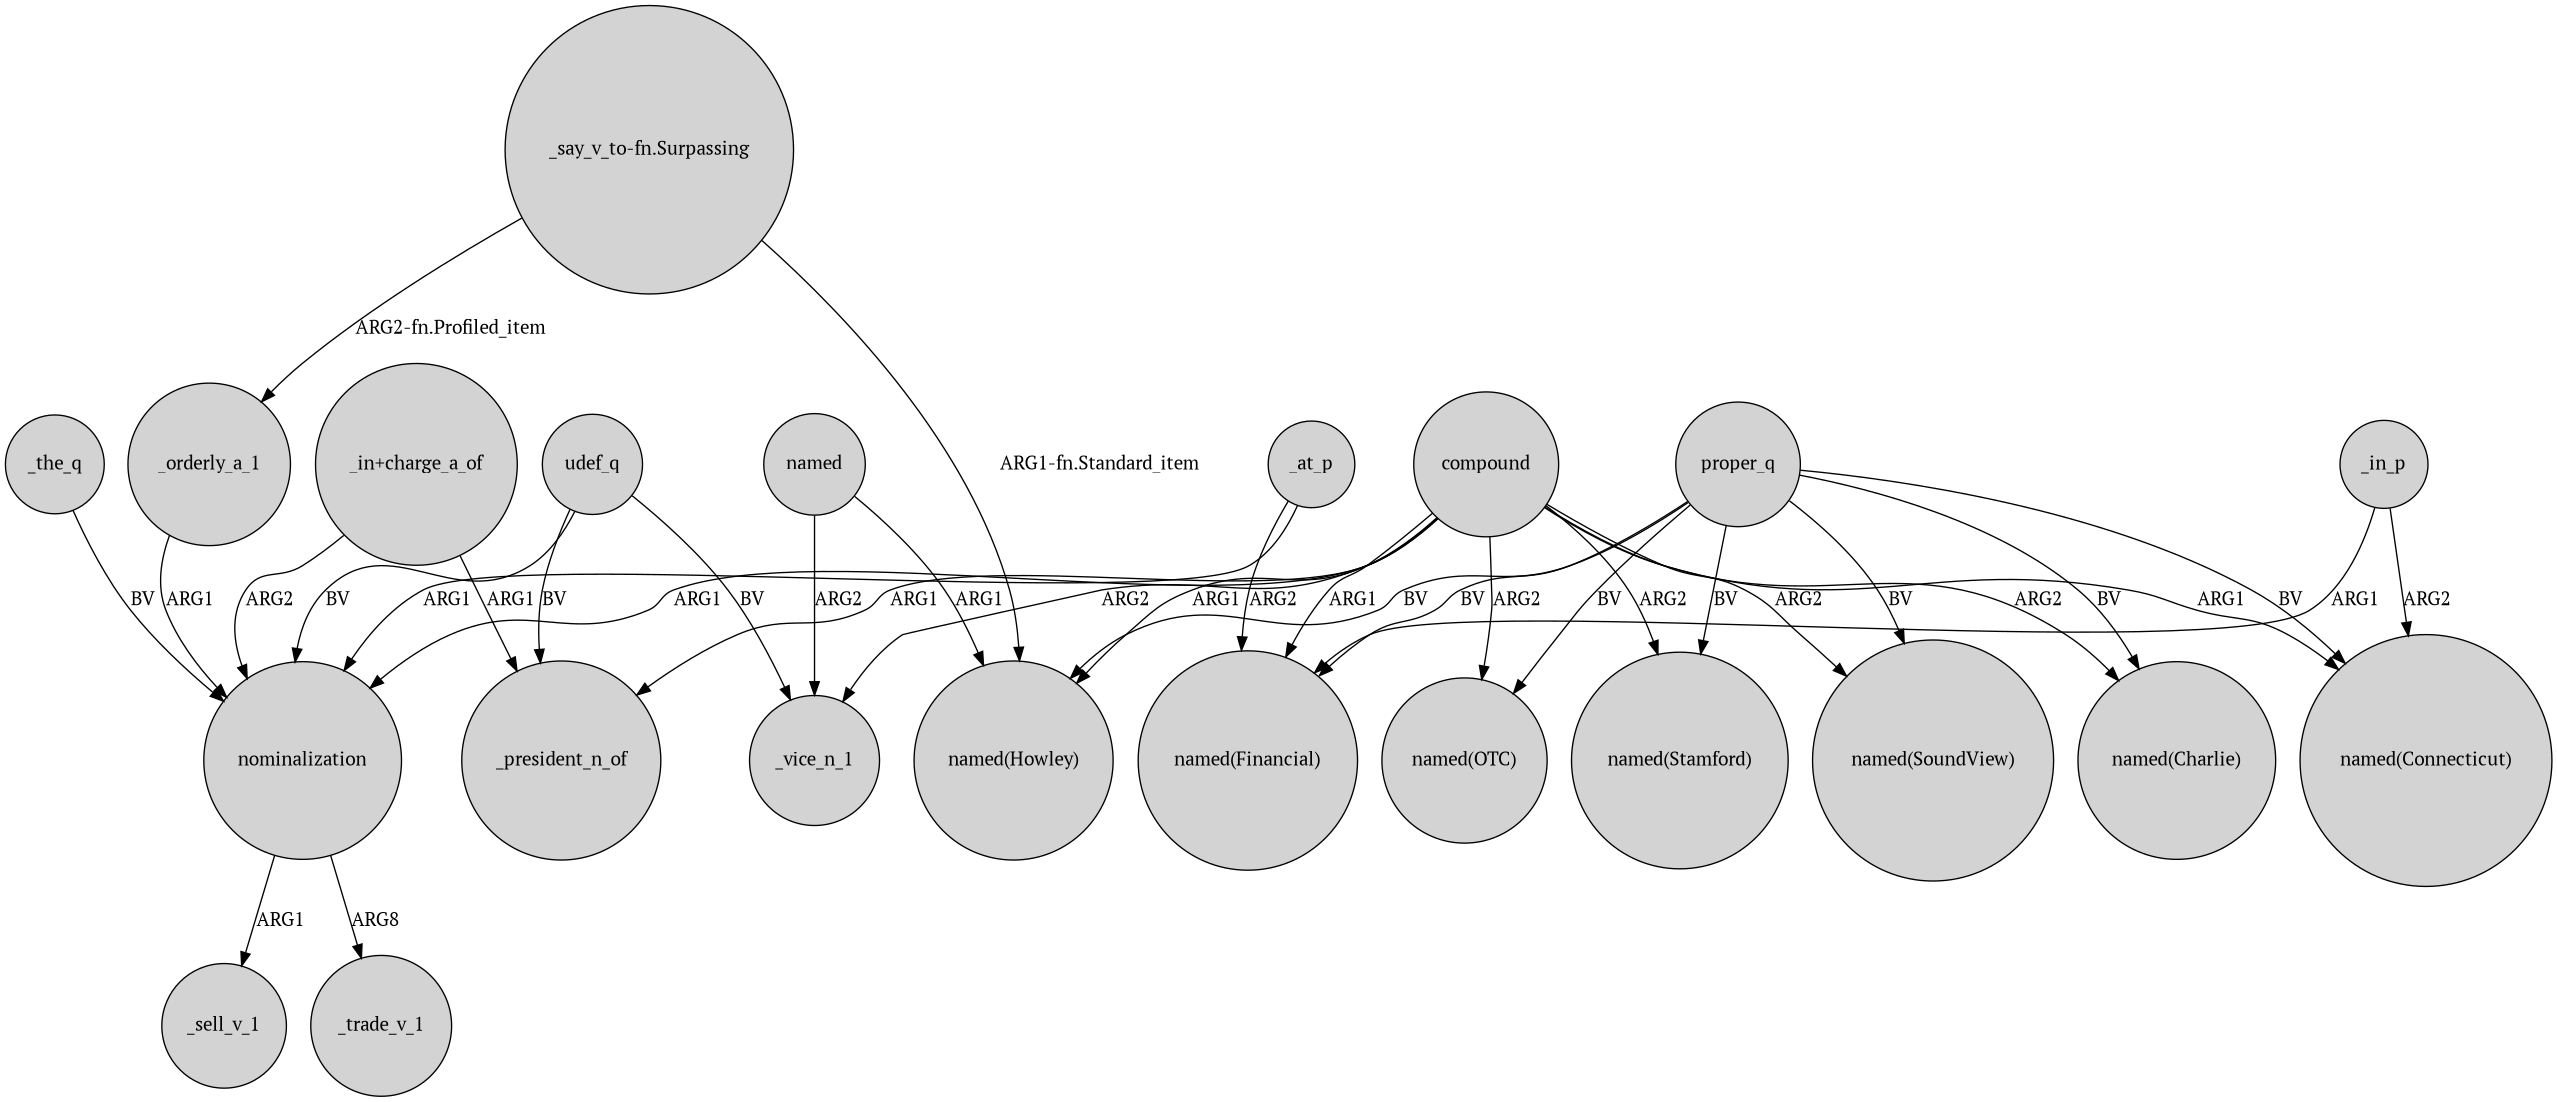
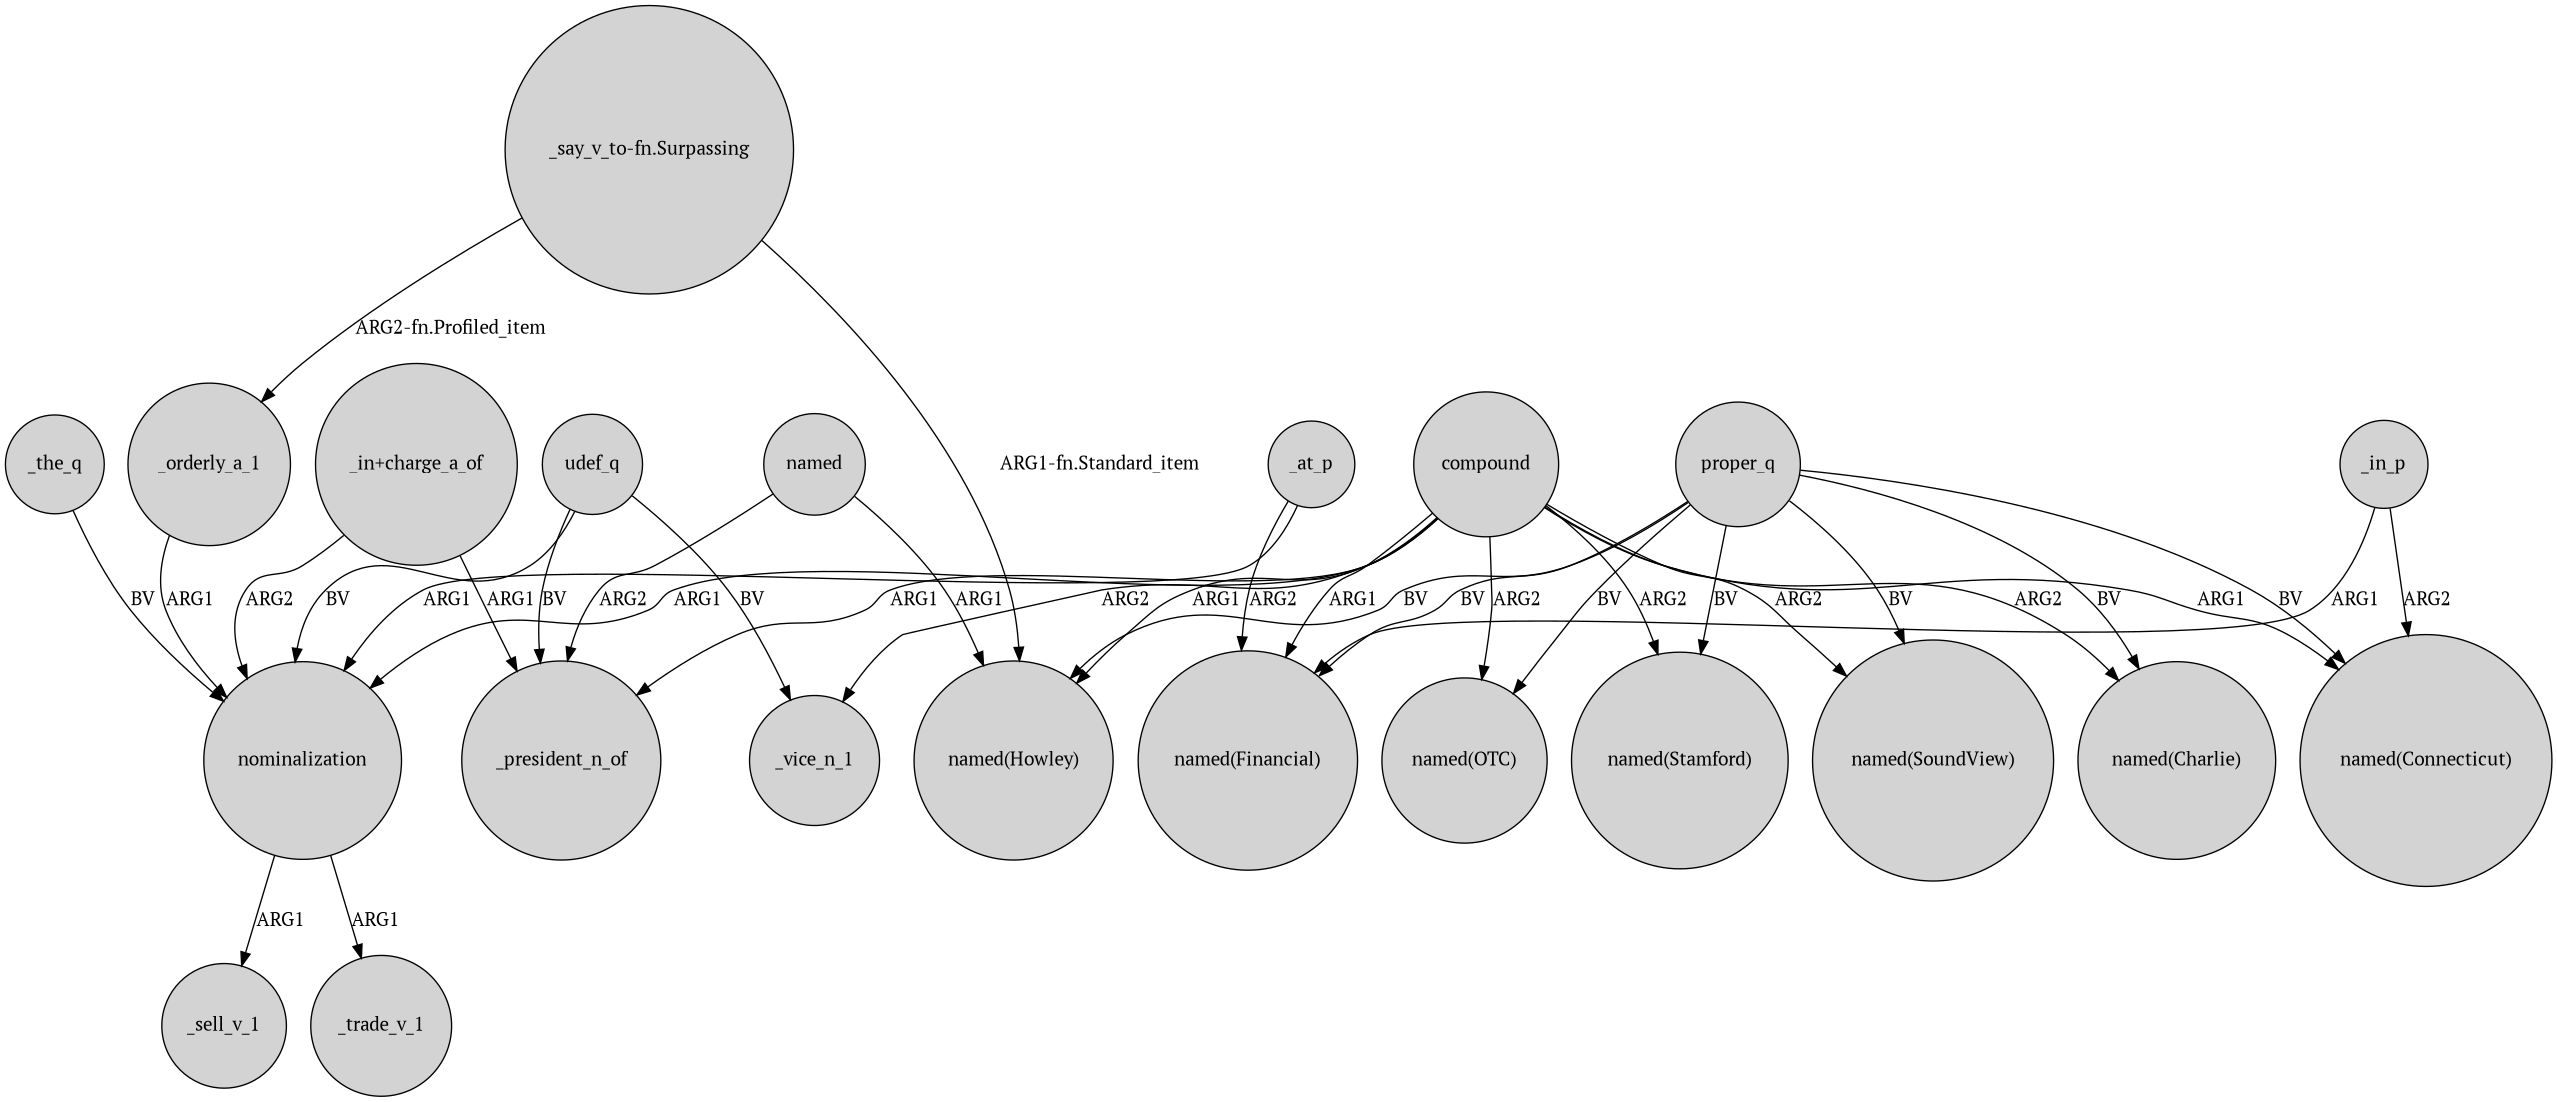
edge "named" -> "_vice_n_1": now "named" -> "_president_n_of"
edge "nominalization" -> "_trade_v_1": label "ARG8" -> "ARG1"
